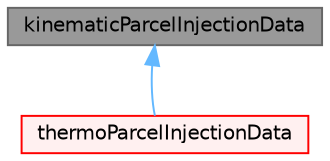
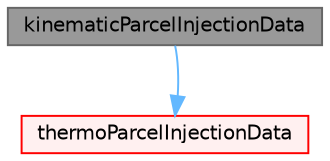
edge "thermoParcelInjectionData" -> "kinematicParcelInjectionData": reversed
